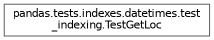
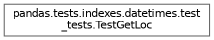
node "pandas.tests.indexes.datetimes.test _indexing.TestGetLoc": label "pandas.tests.indexes.datetimes.test _indexing.TestGetLoc" -> "pandas.tests.indexes.datetimes.test _tests.TestGetLoc"
